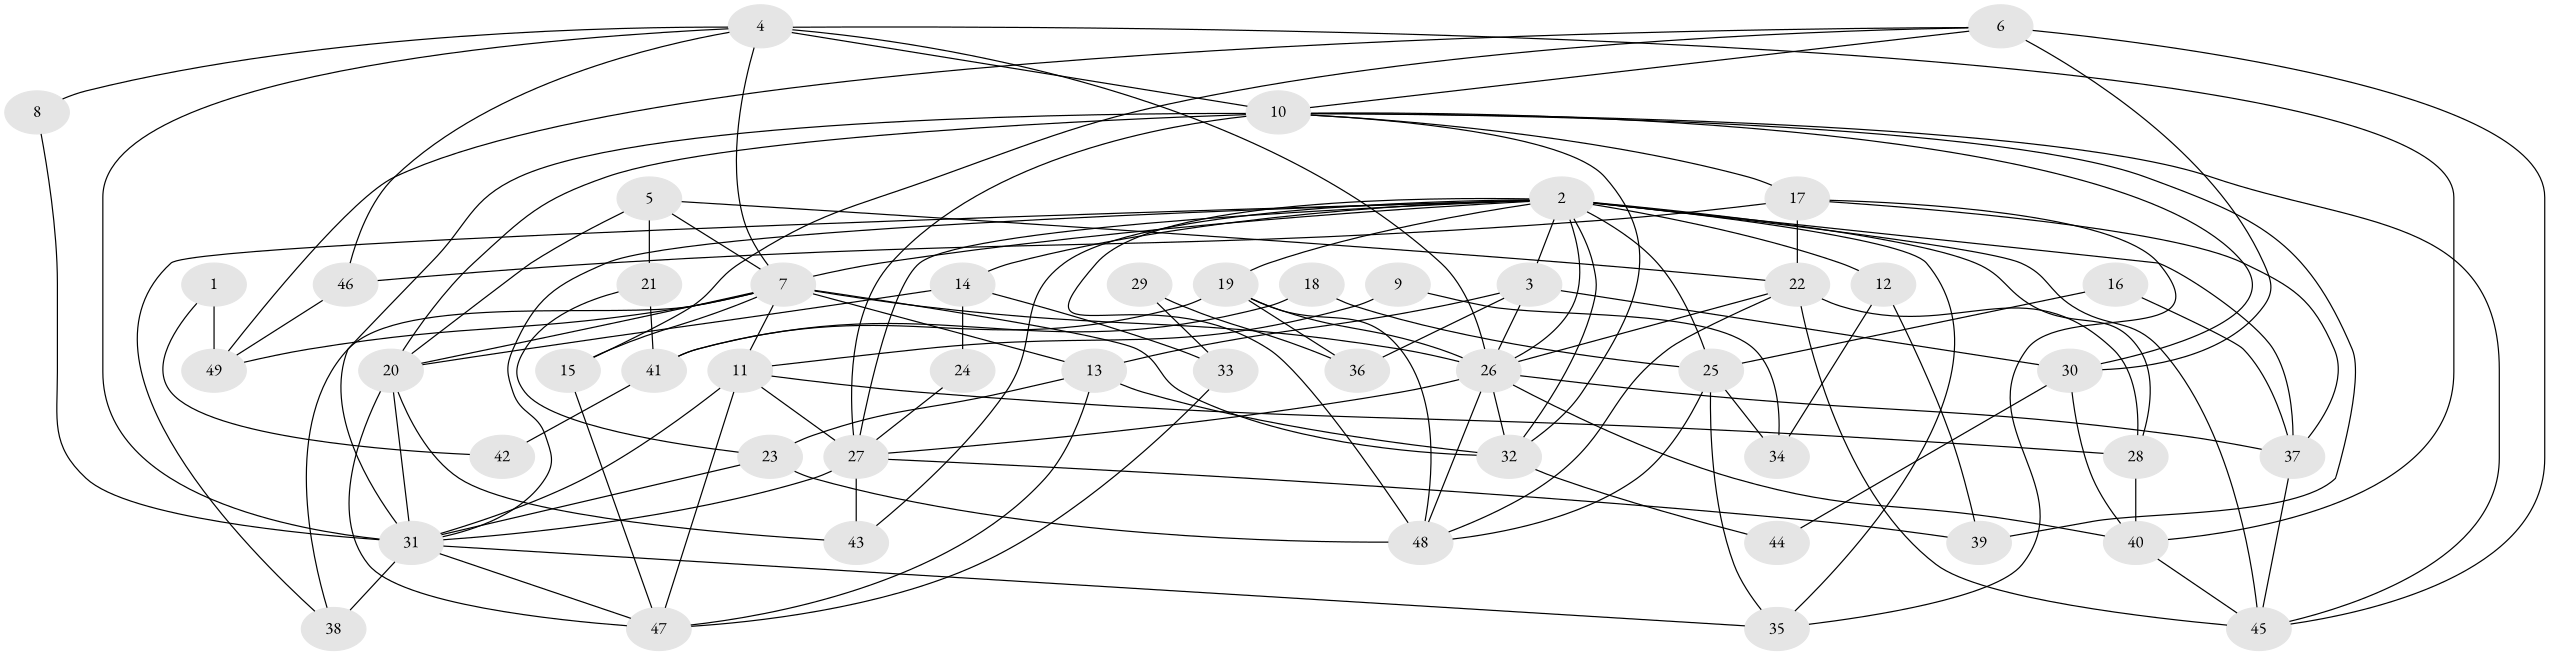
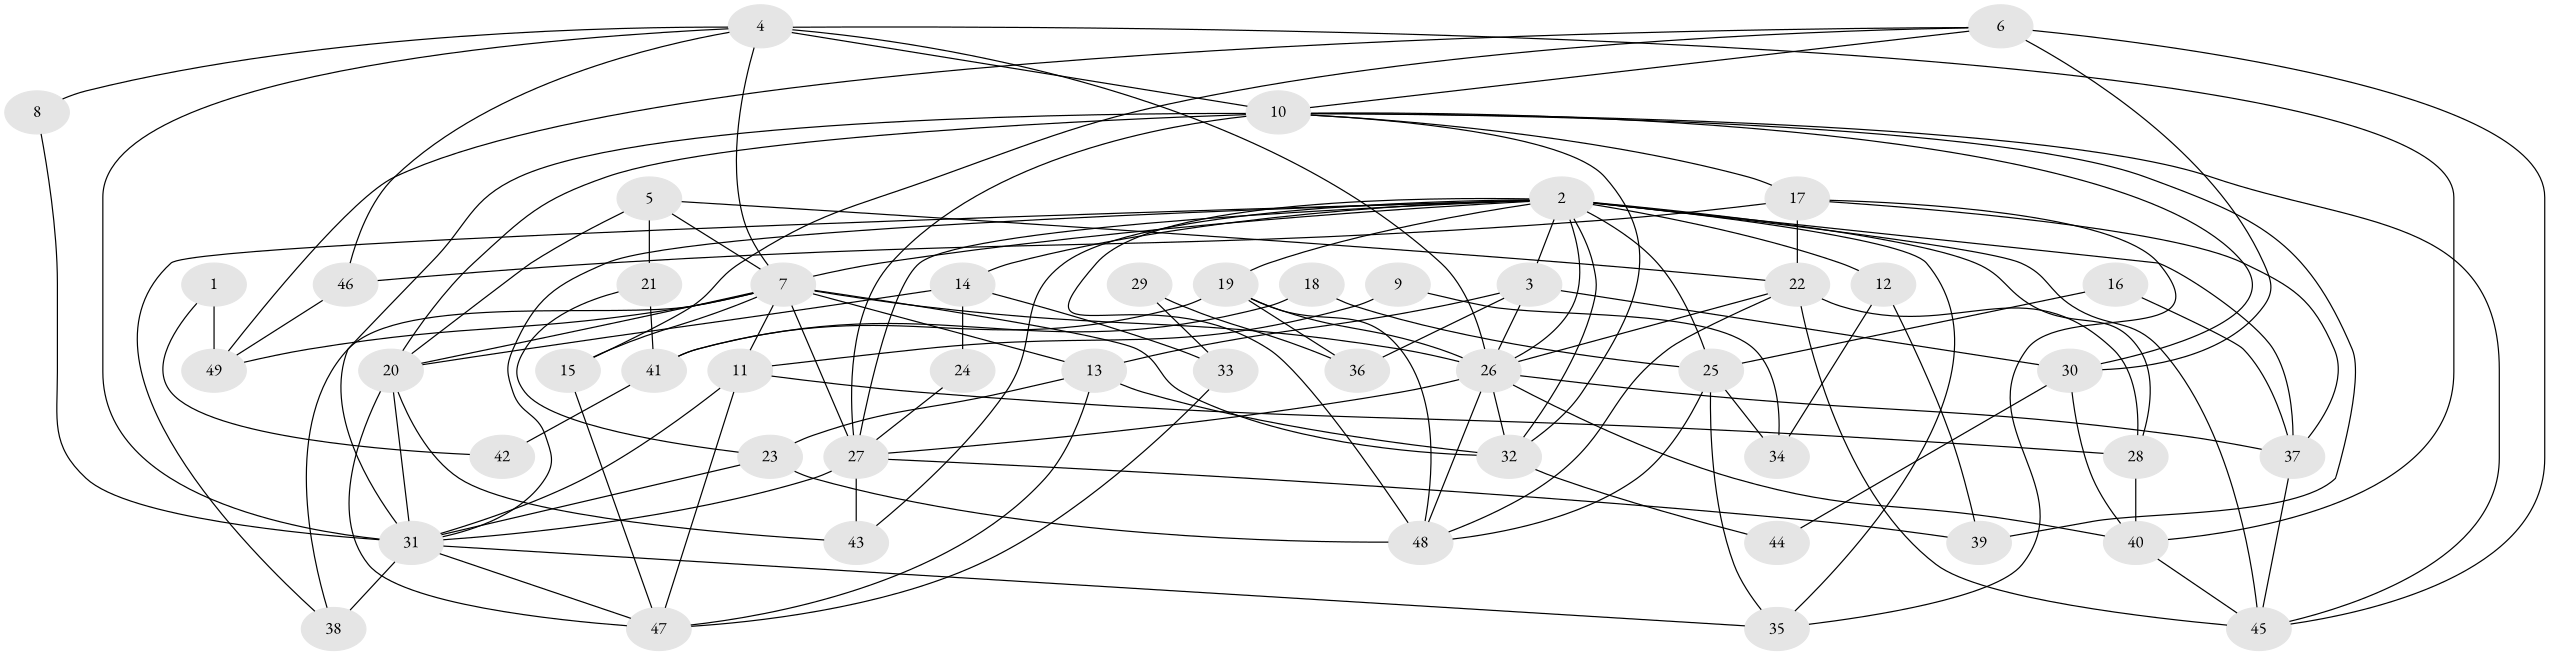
edge "11" -- "27": now "7" -- "27"
